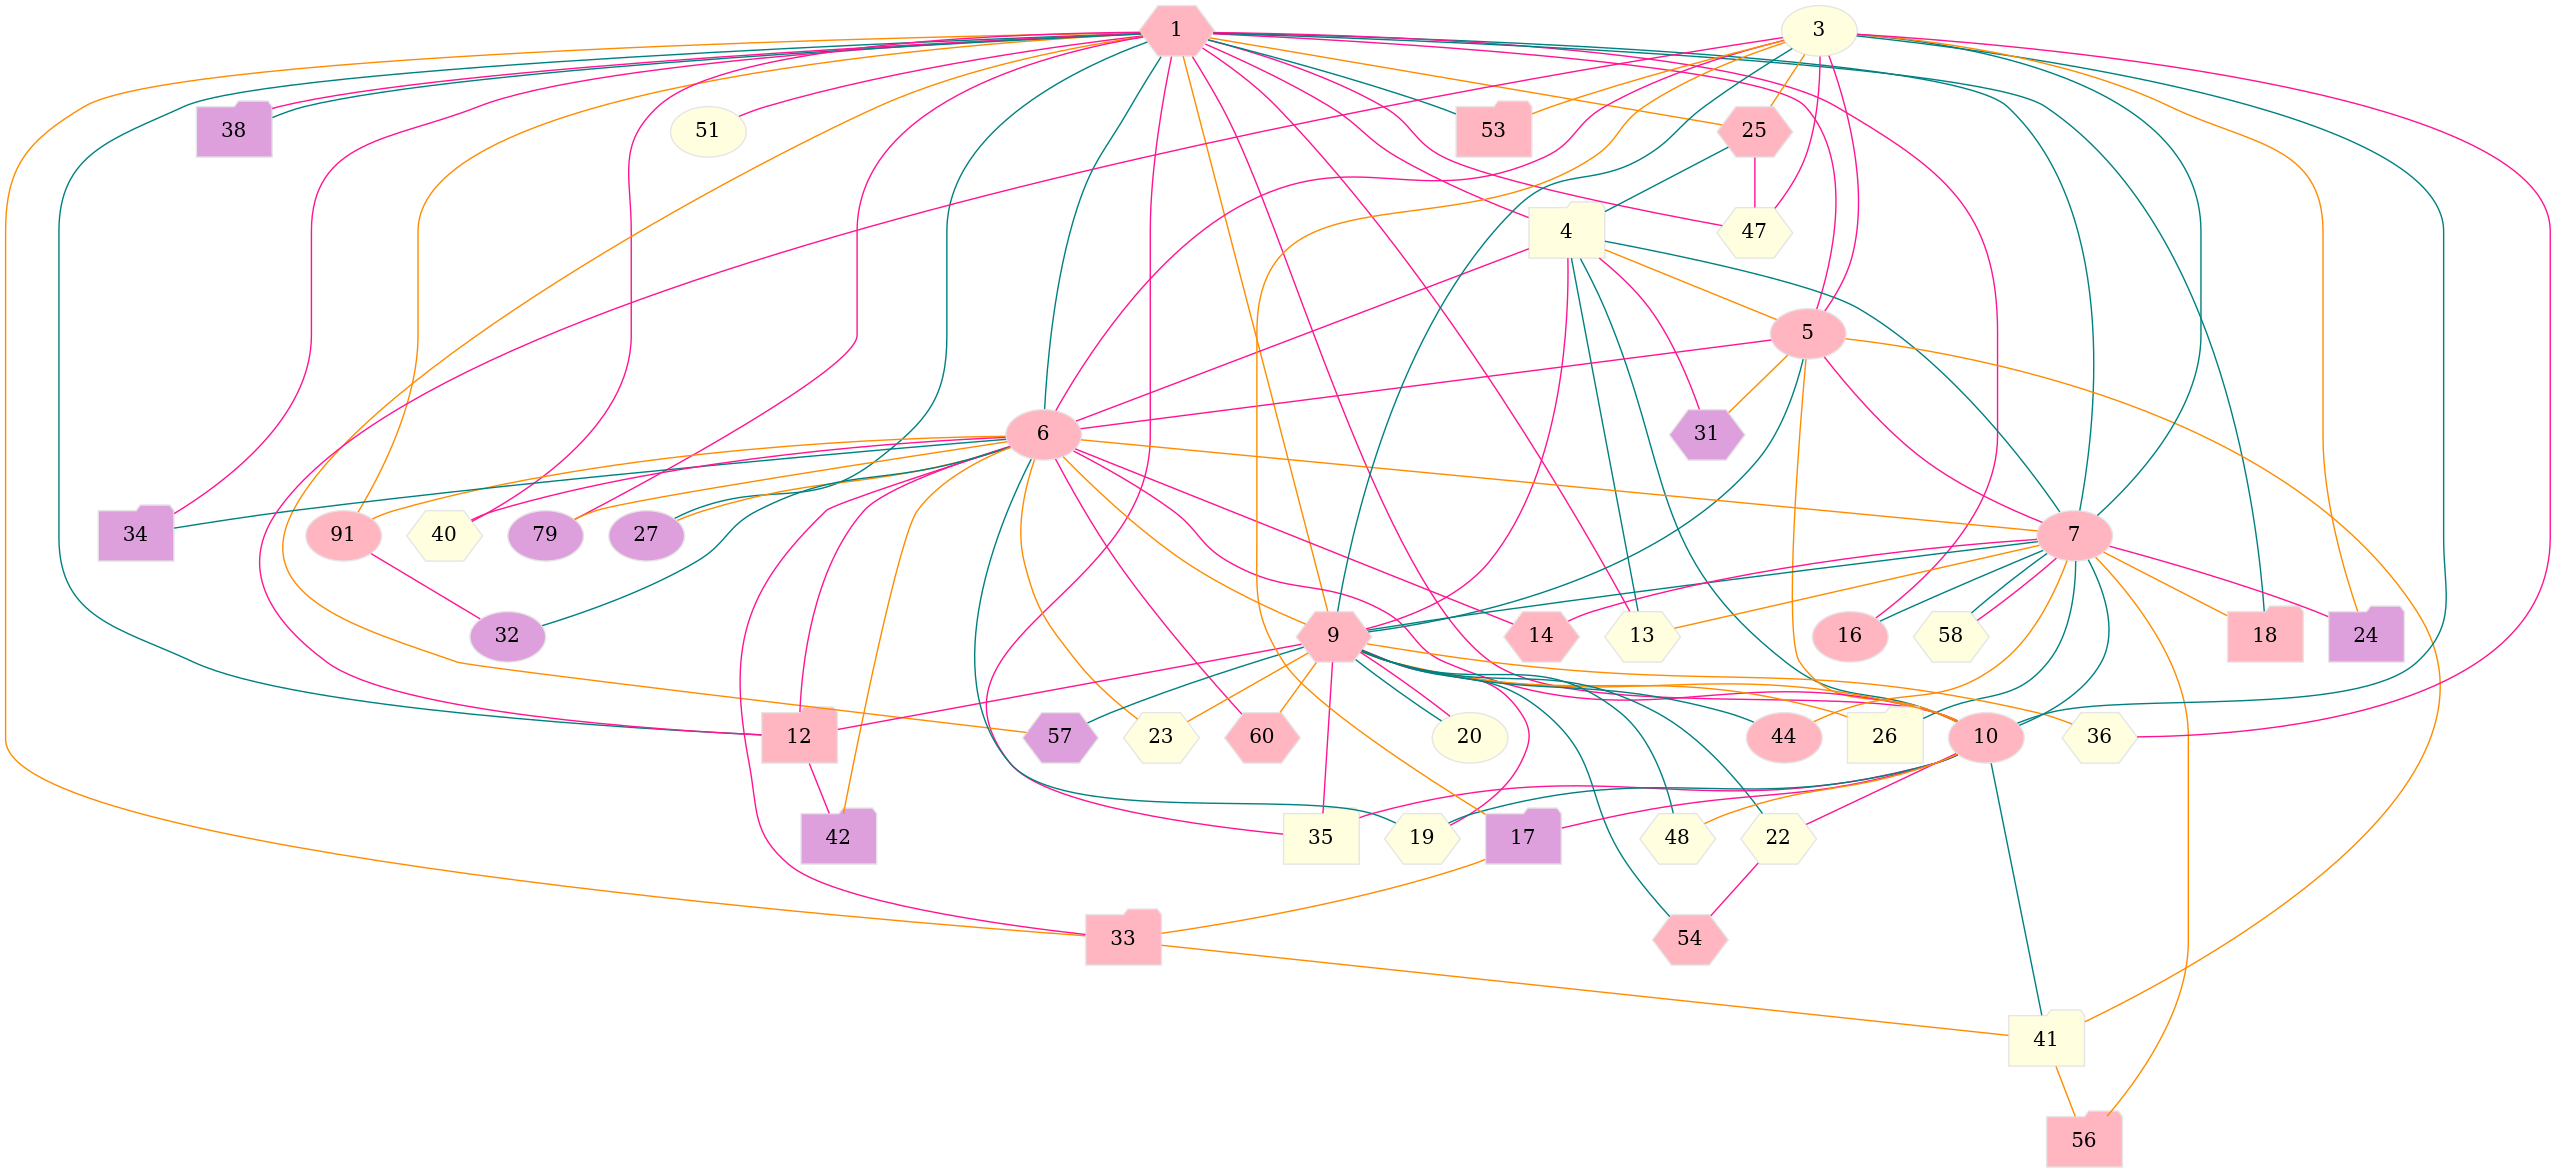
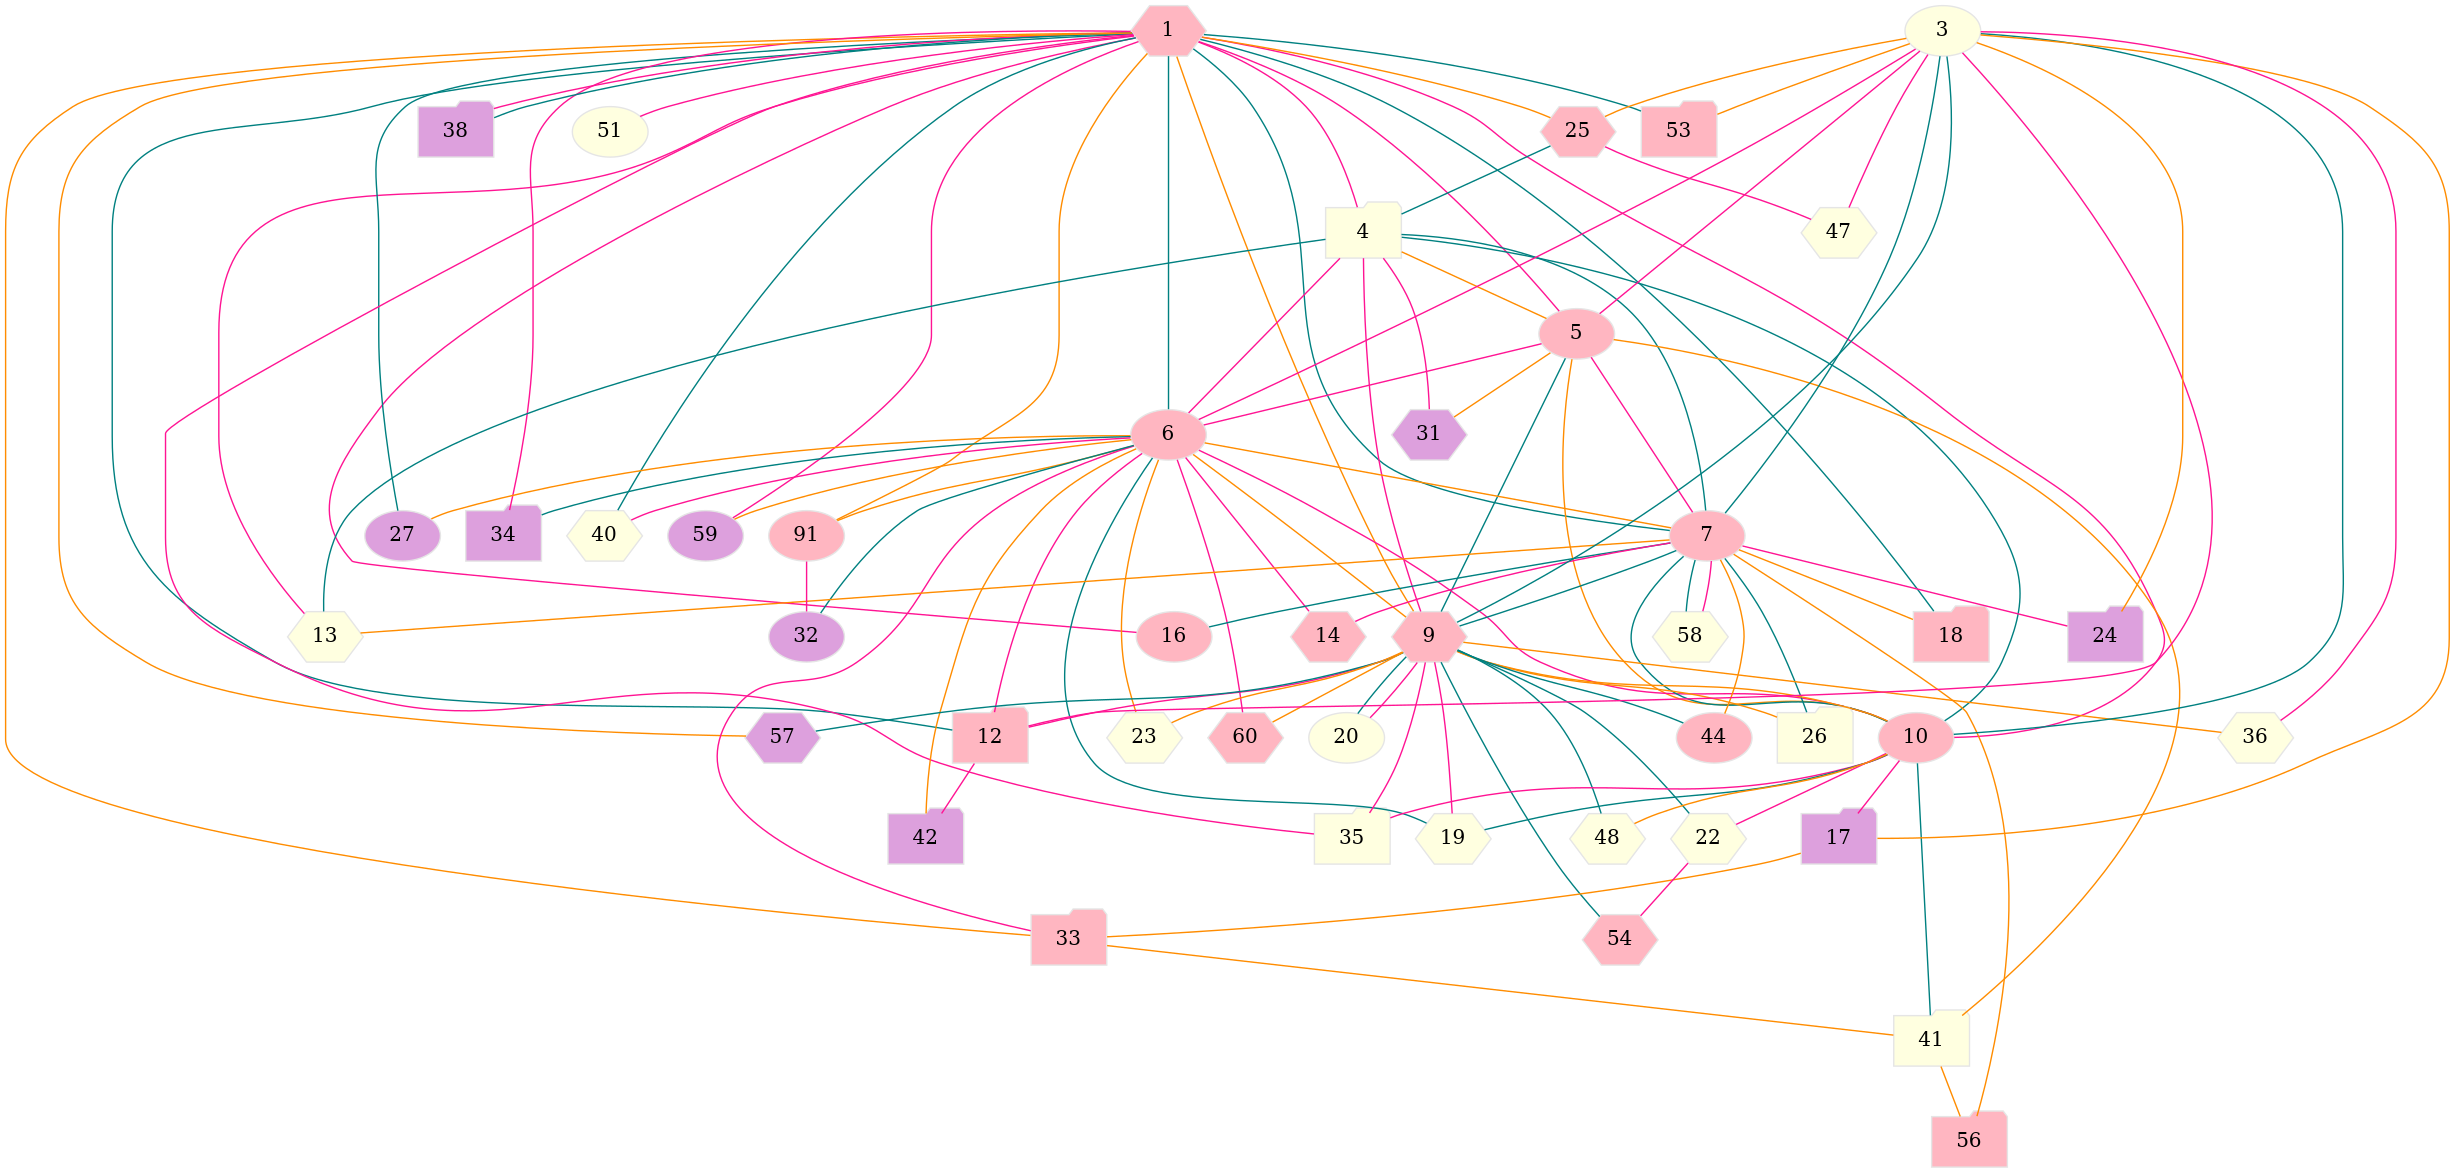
edge "1" -- "40": color deeppink -> teal
edge "1" -- "47": removed
node "79": label "79" -> "59"
